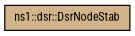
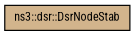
node "ns1::dsr::DsrNodeStab": label "ns1::dsr::DsrNodeStab" -> "ns3::dsr::DsrNodeStab"
